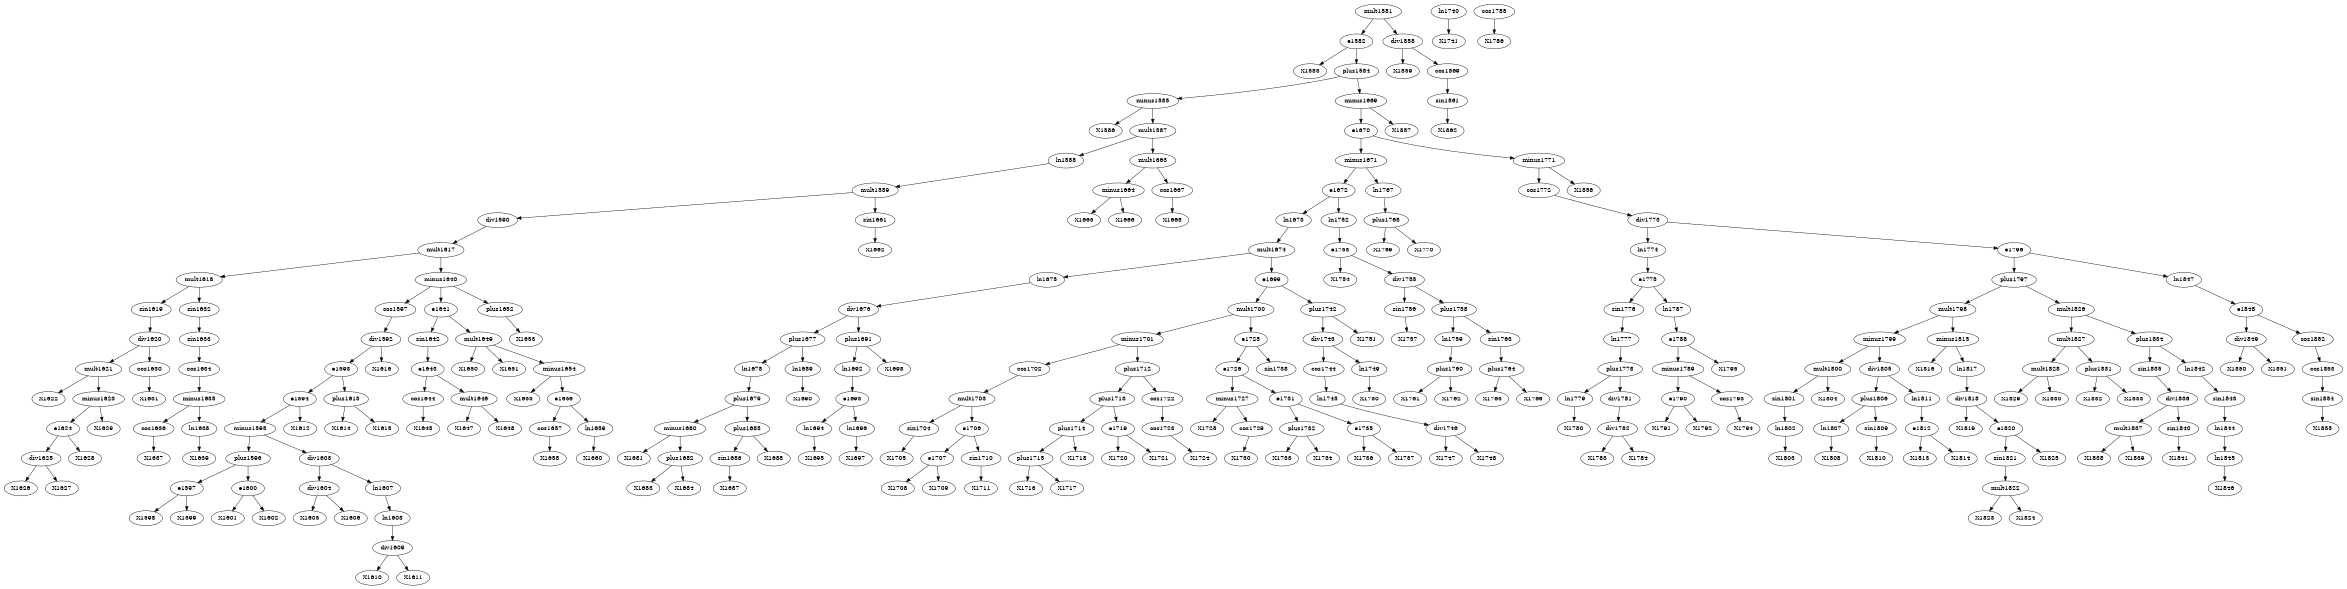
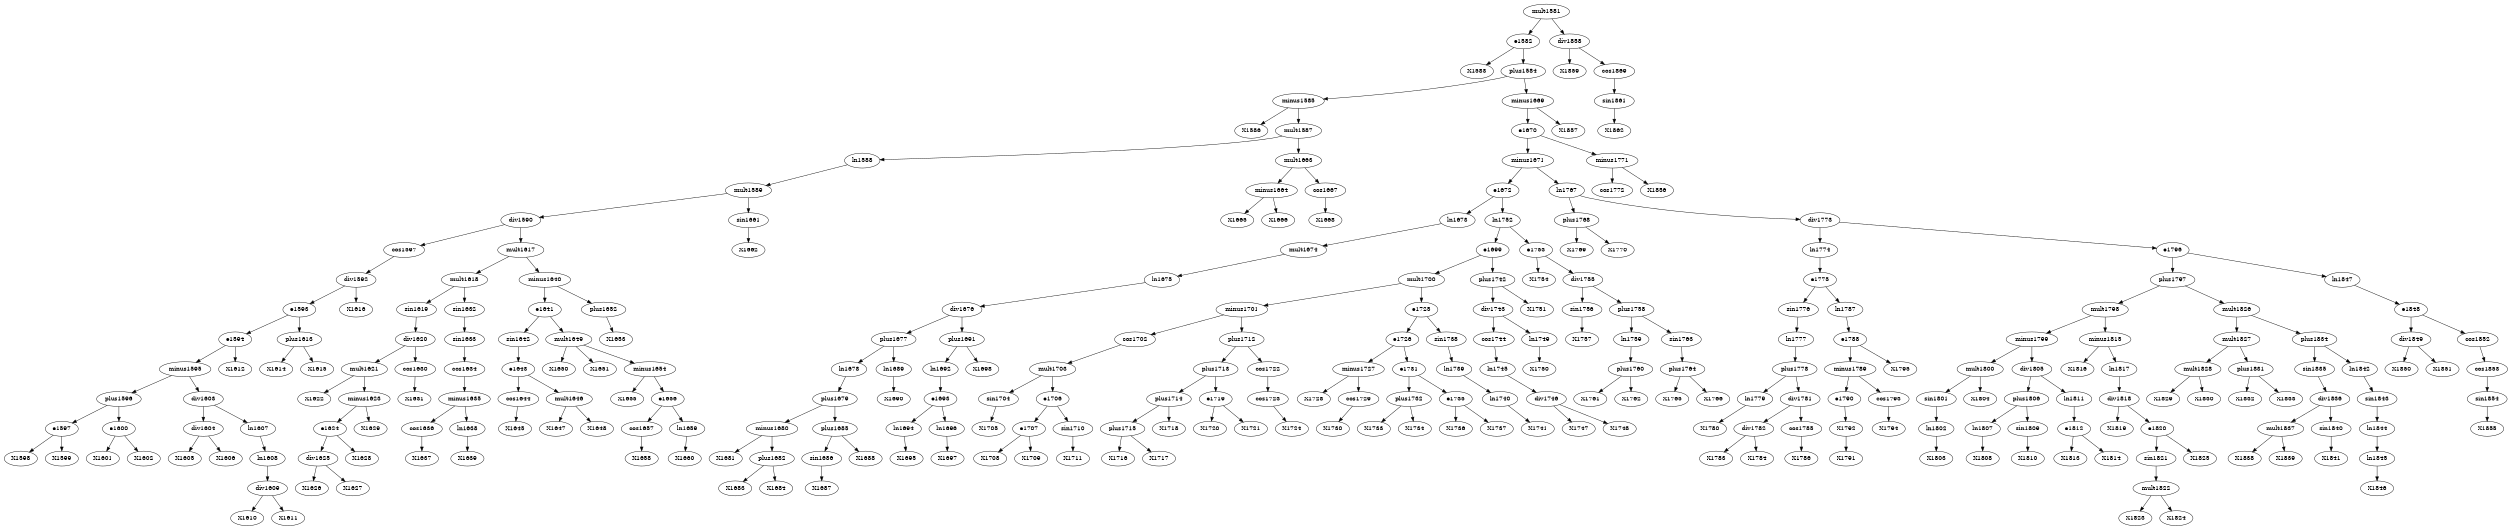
edge "cos1772" -> "div1773": now "ln1767" -> "div1773"
edge "mult1674" -> "e1699": now "ln1752" -> "e1699"
edge "minus1640" -> "cos1597": now "div1590" -> "cos1597"
node "ln1739": added
edge "e1790" -> "X1791": now "X1792" -> "X1791"
edge "div1781" -> "cos1785": added
